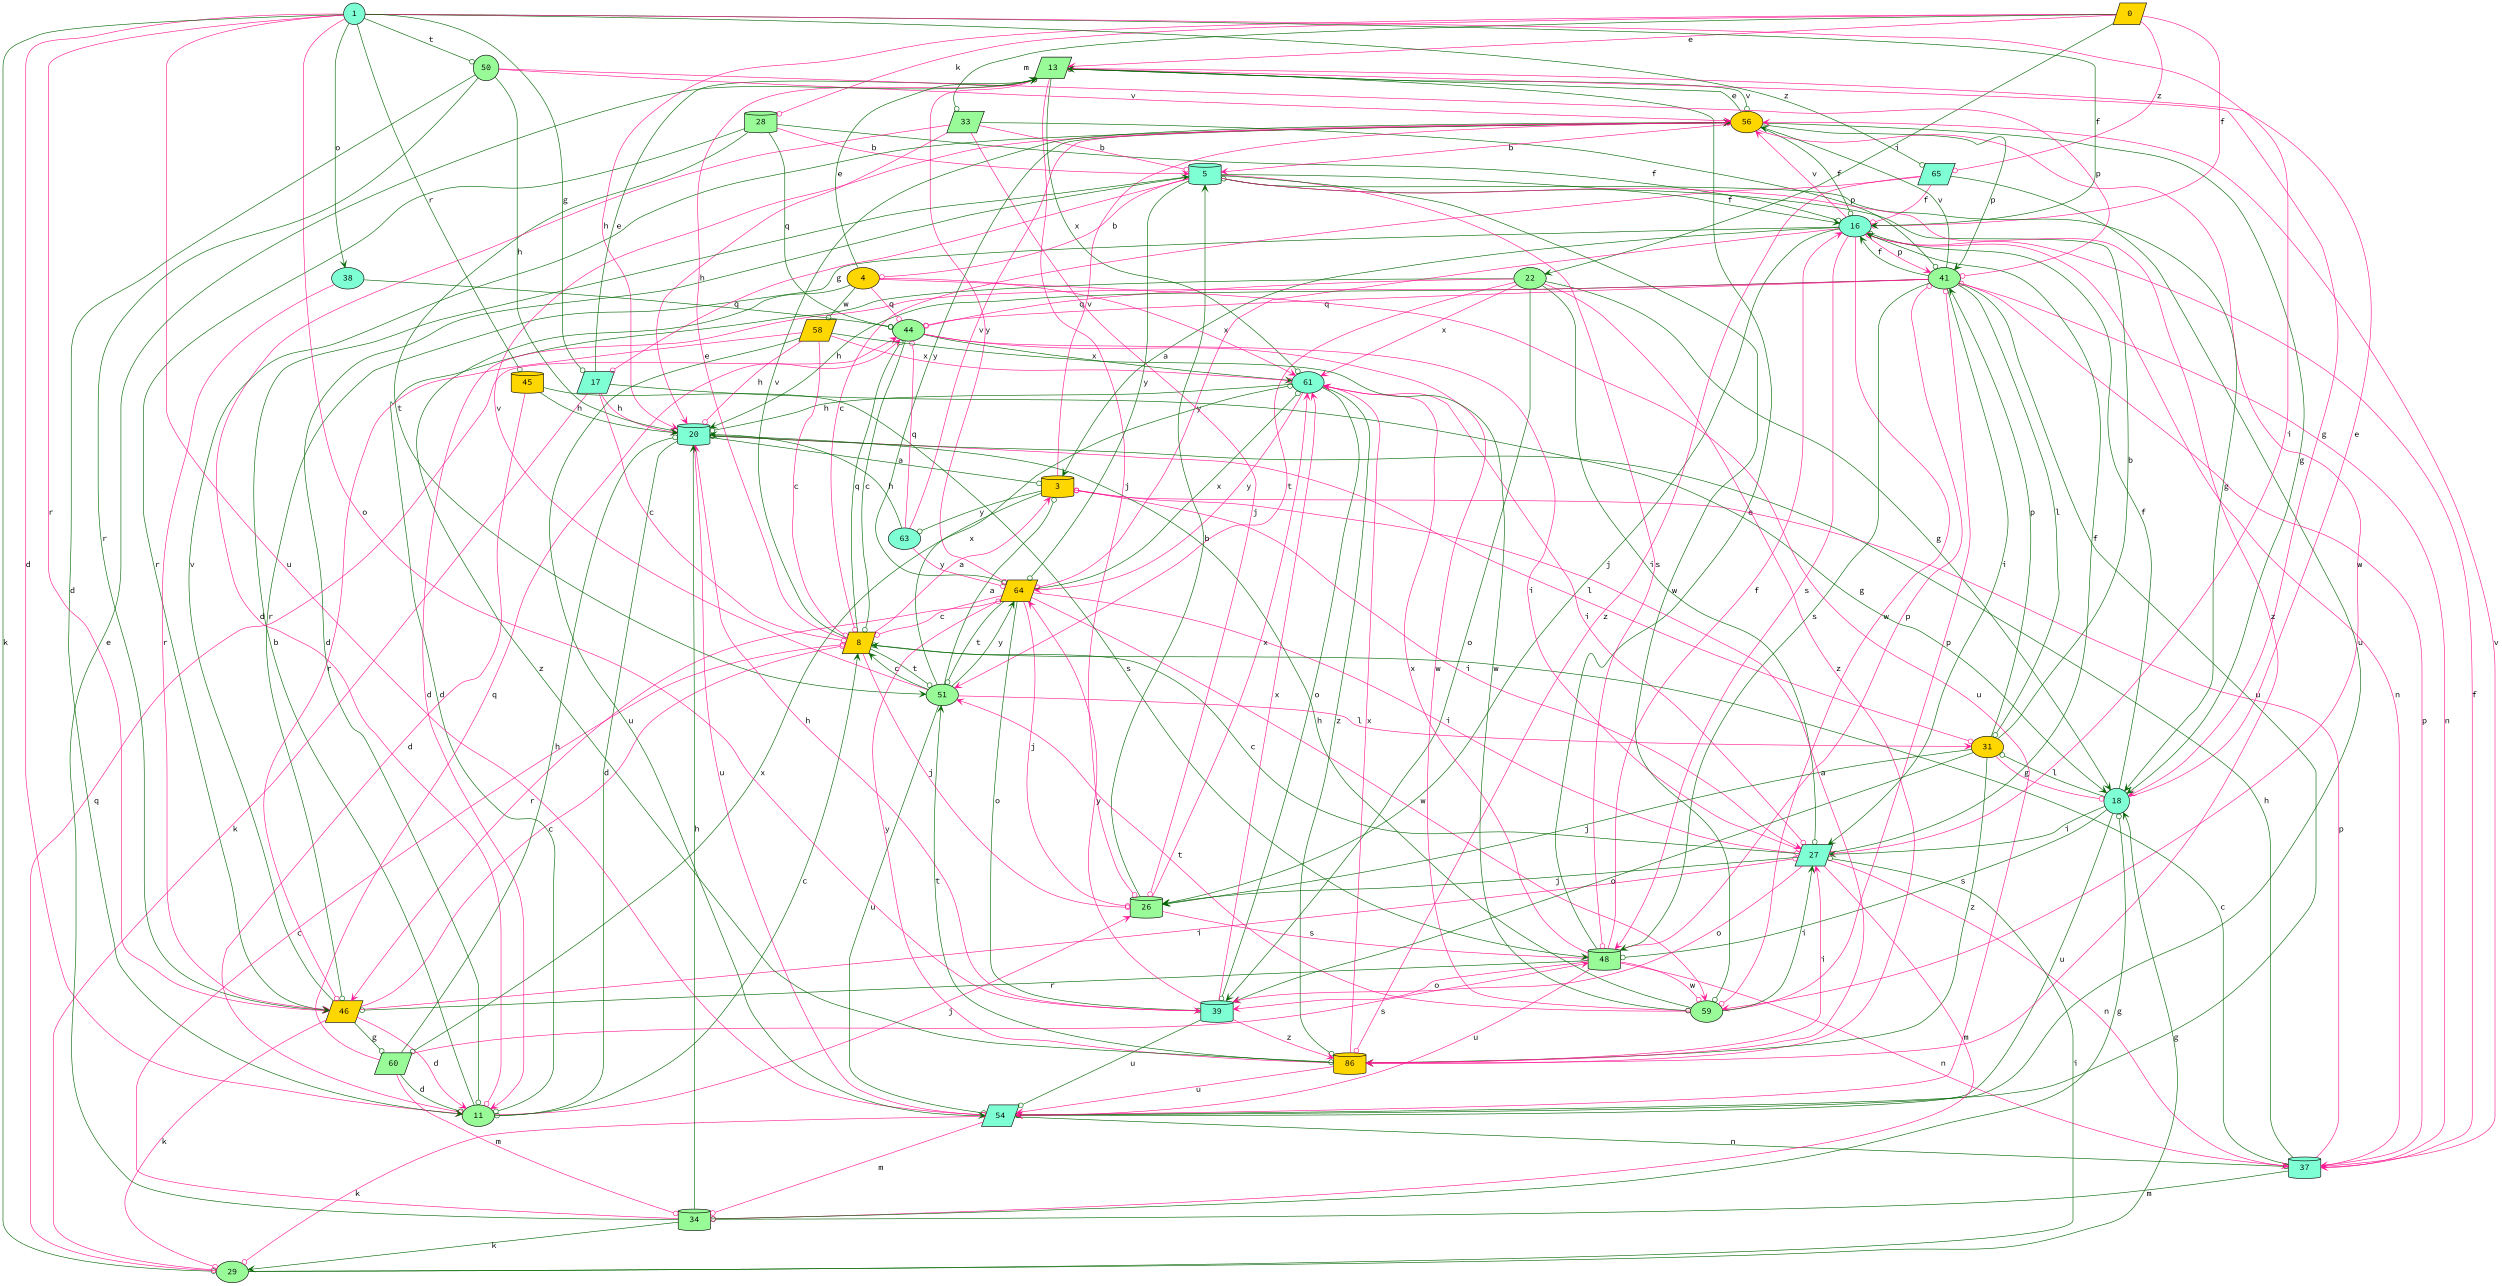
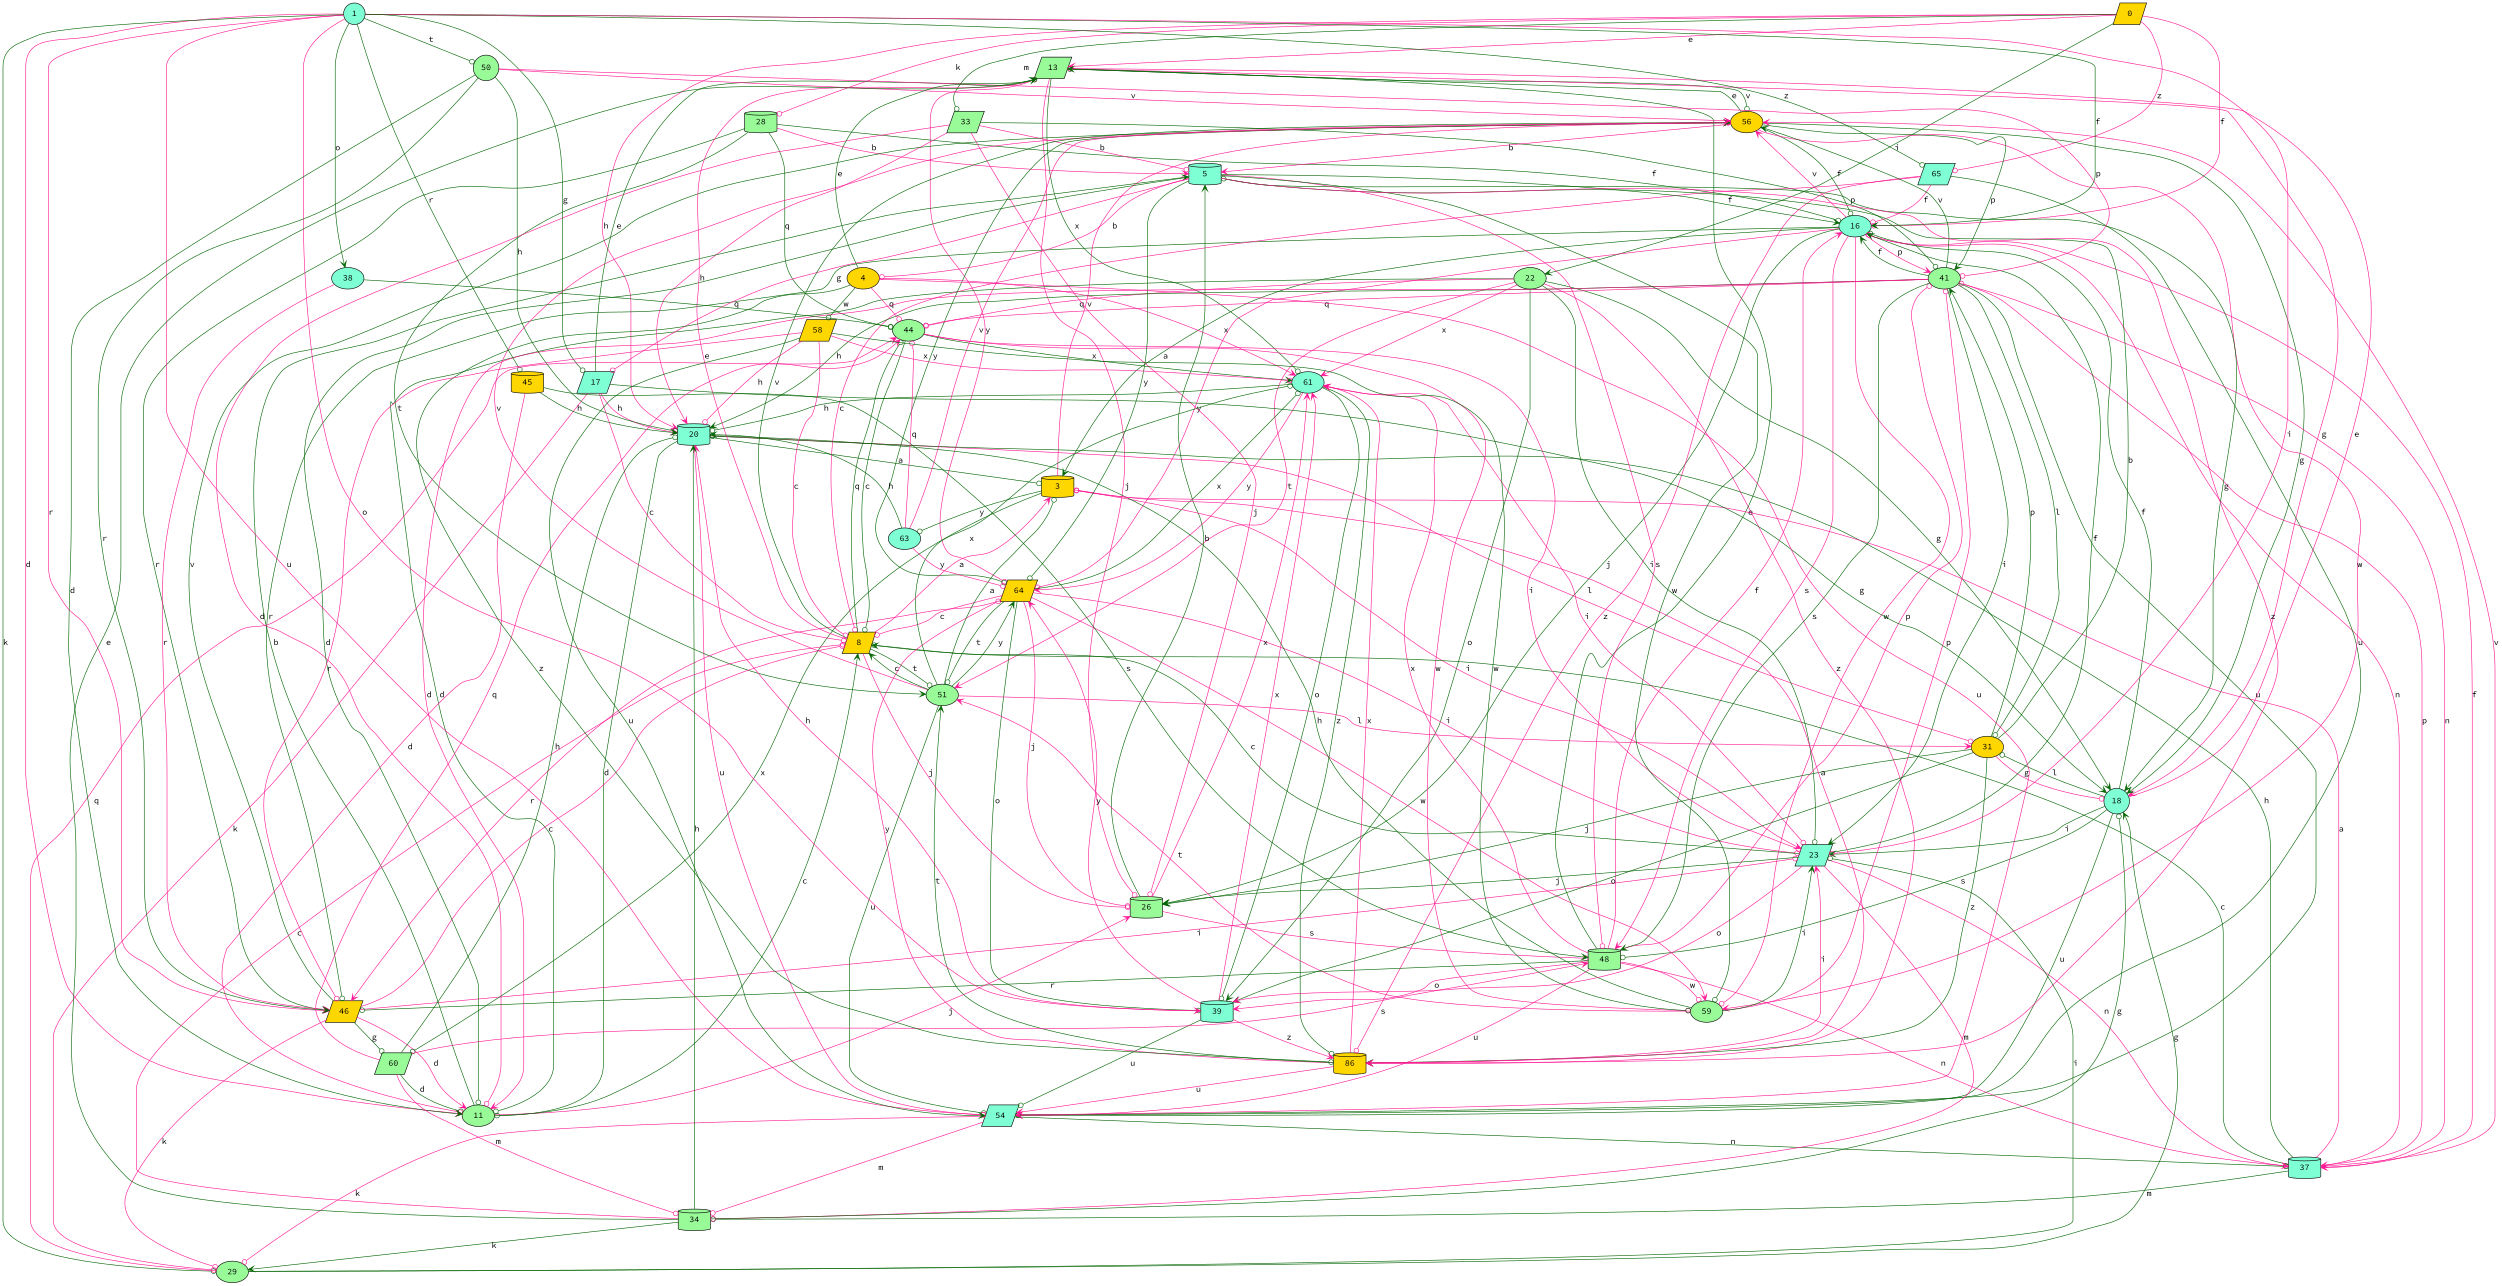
edge "37" -> "3": label "p" -> "a"
node "27": label "27" -> "23"
